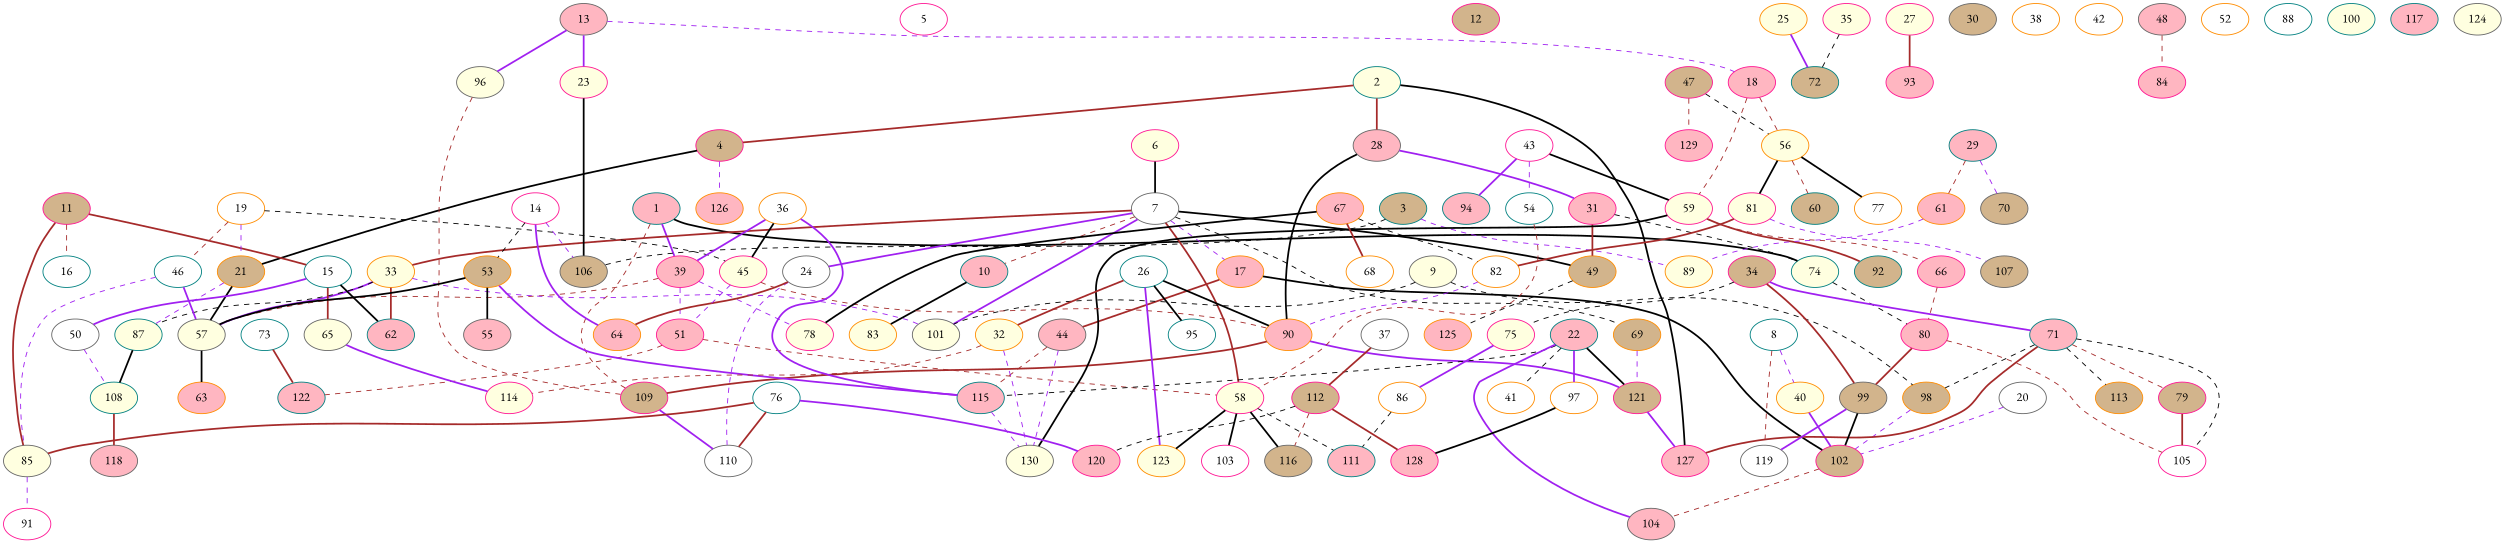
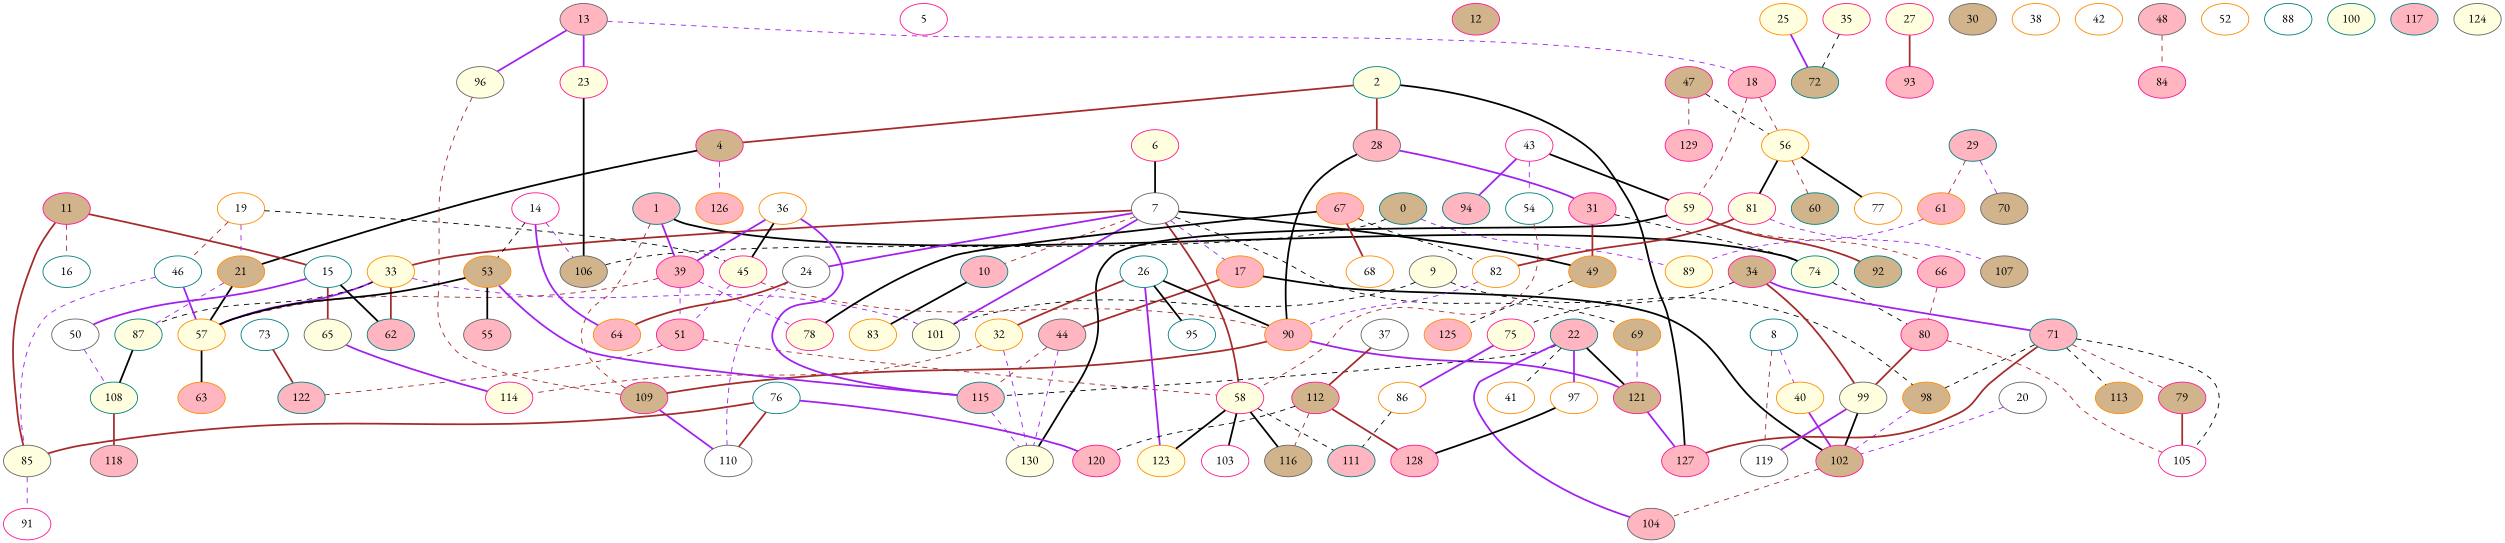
node "3": label "3" -> "0"
node "57": color gray40 -> darkorange
node "99": fillcolor tan -> lightyellow
